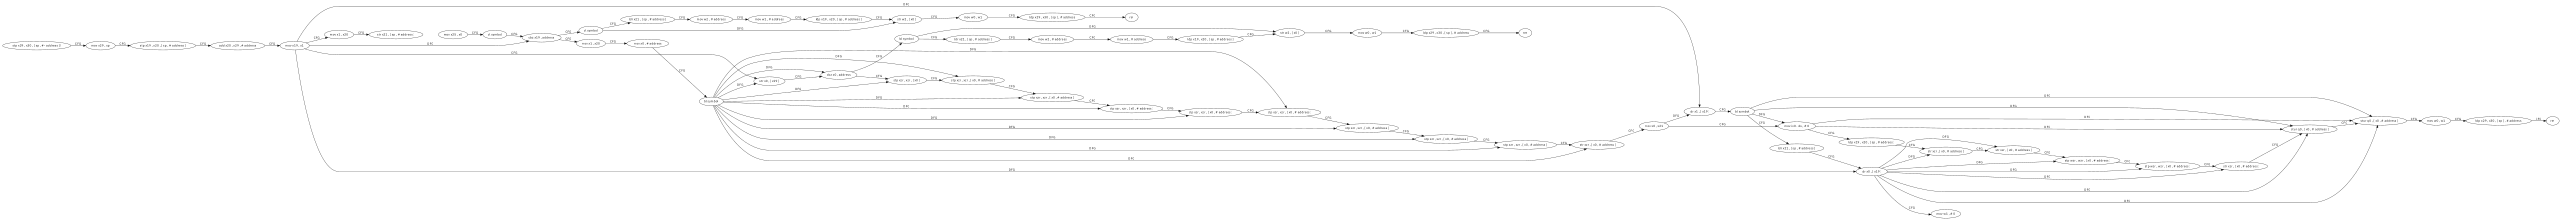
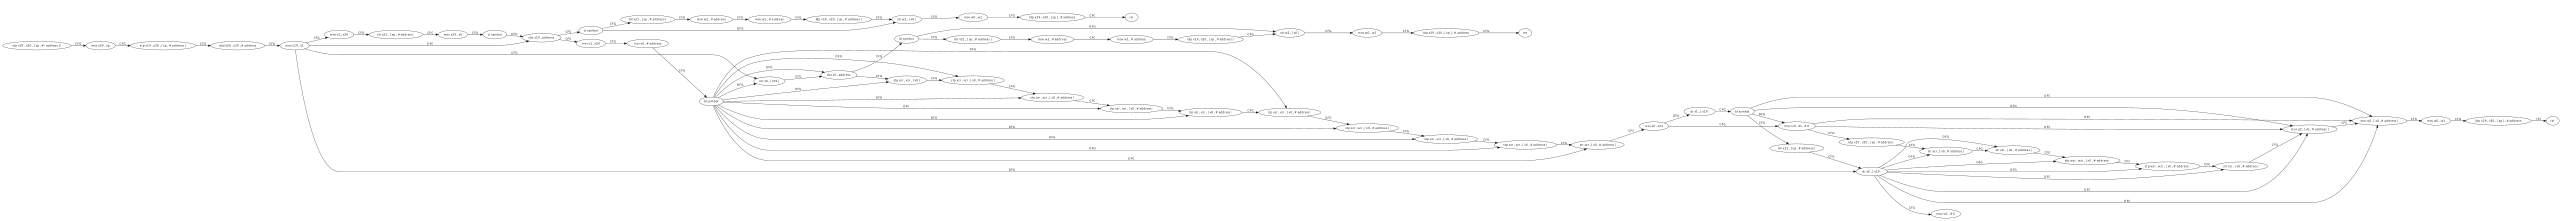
edge "mov x19 , x1" -> "ldr x1 , [ x19 ]": removed, label "DFG"
edge "str x21 , [ sp , # address ]" -> "mov x25 , x0": added, label "CFG"
